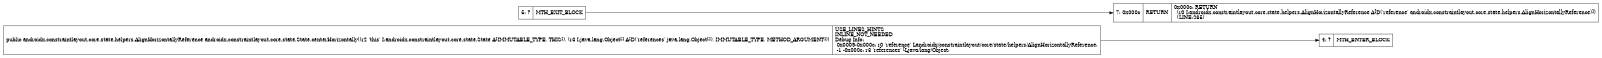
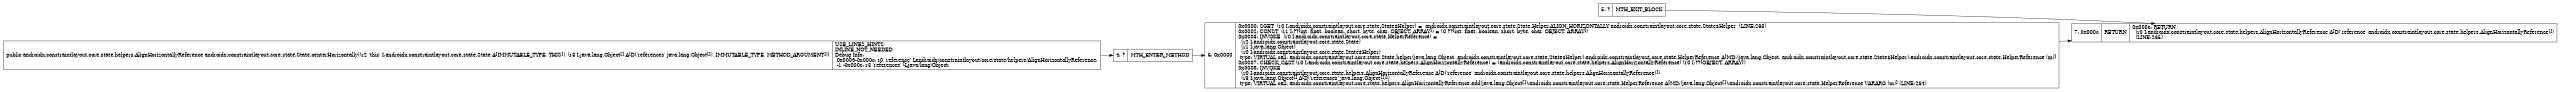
node "4: ?": text "MTH_ENTER_BLOCK" -> "MTH_ENTER_METHOD"
node "6: 0x0000": added
